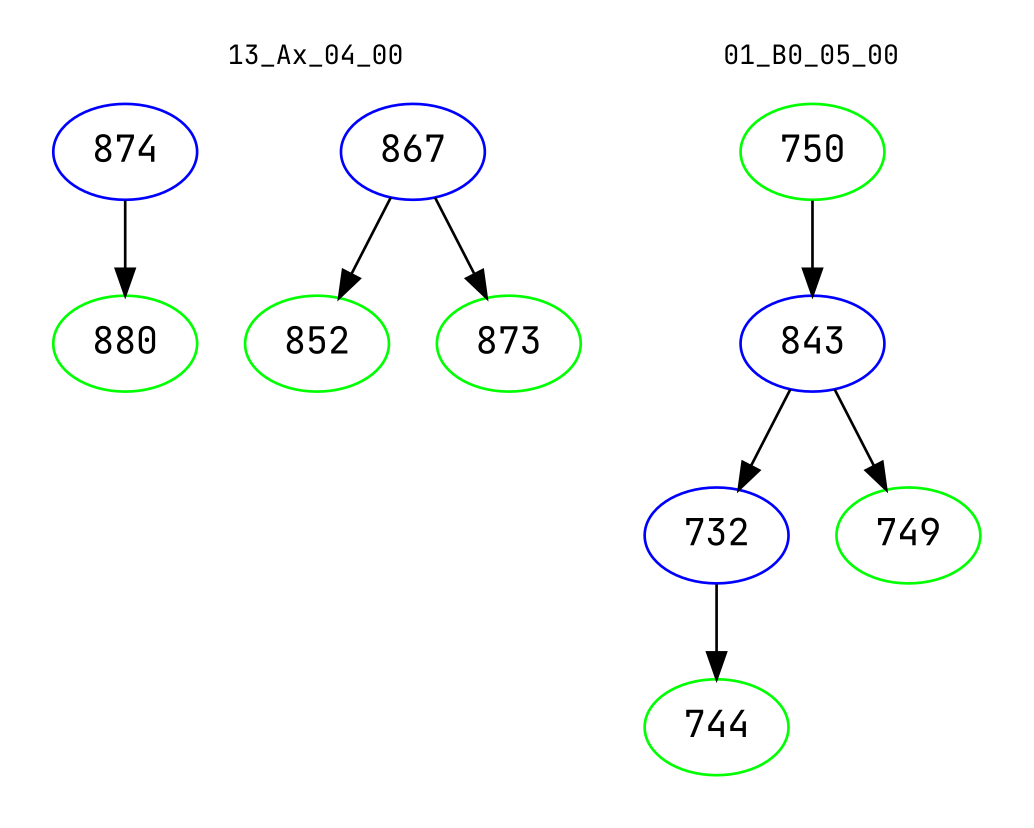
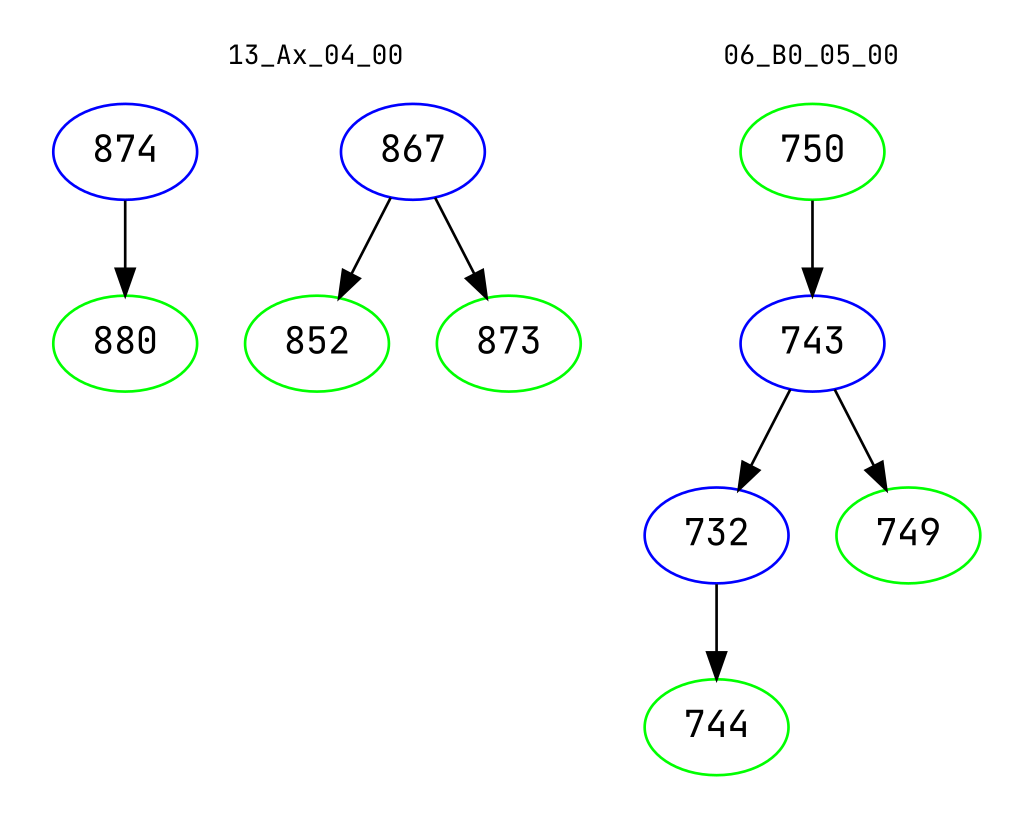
cluster "01_B0_05_00": label "01_B0_05_00" -> "06_B0_05_00"
node "843": label "843" -> "743"
